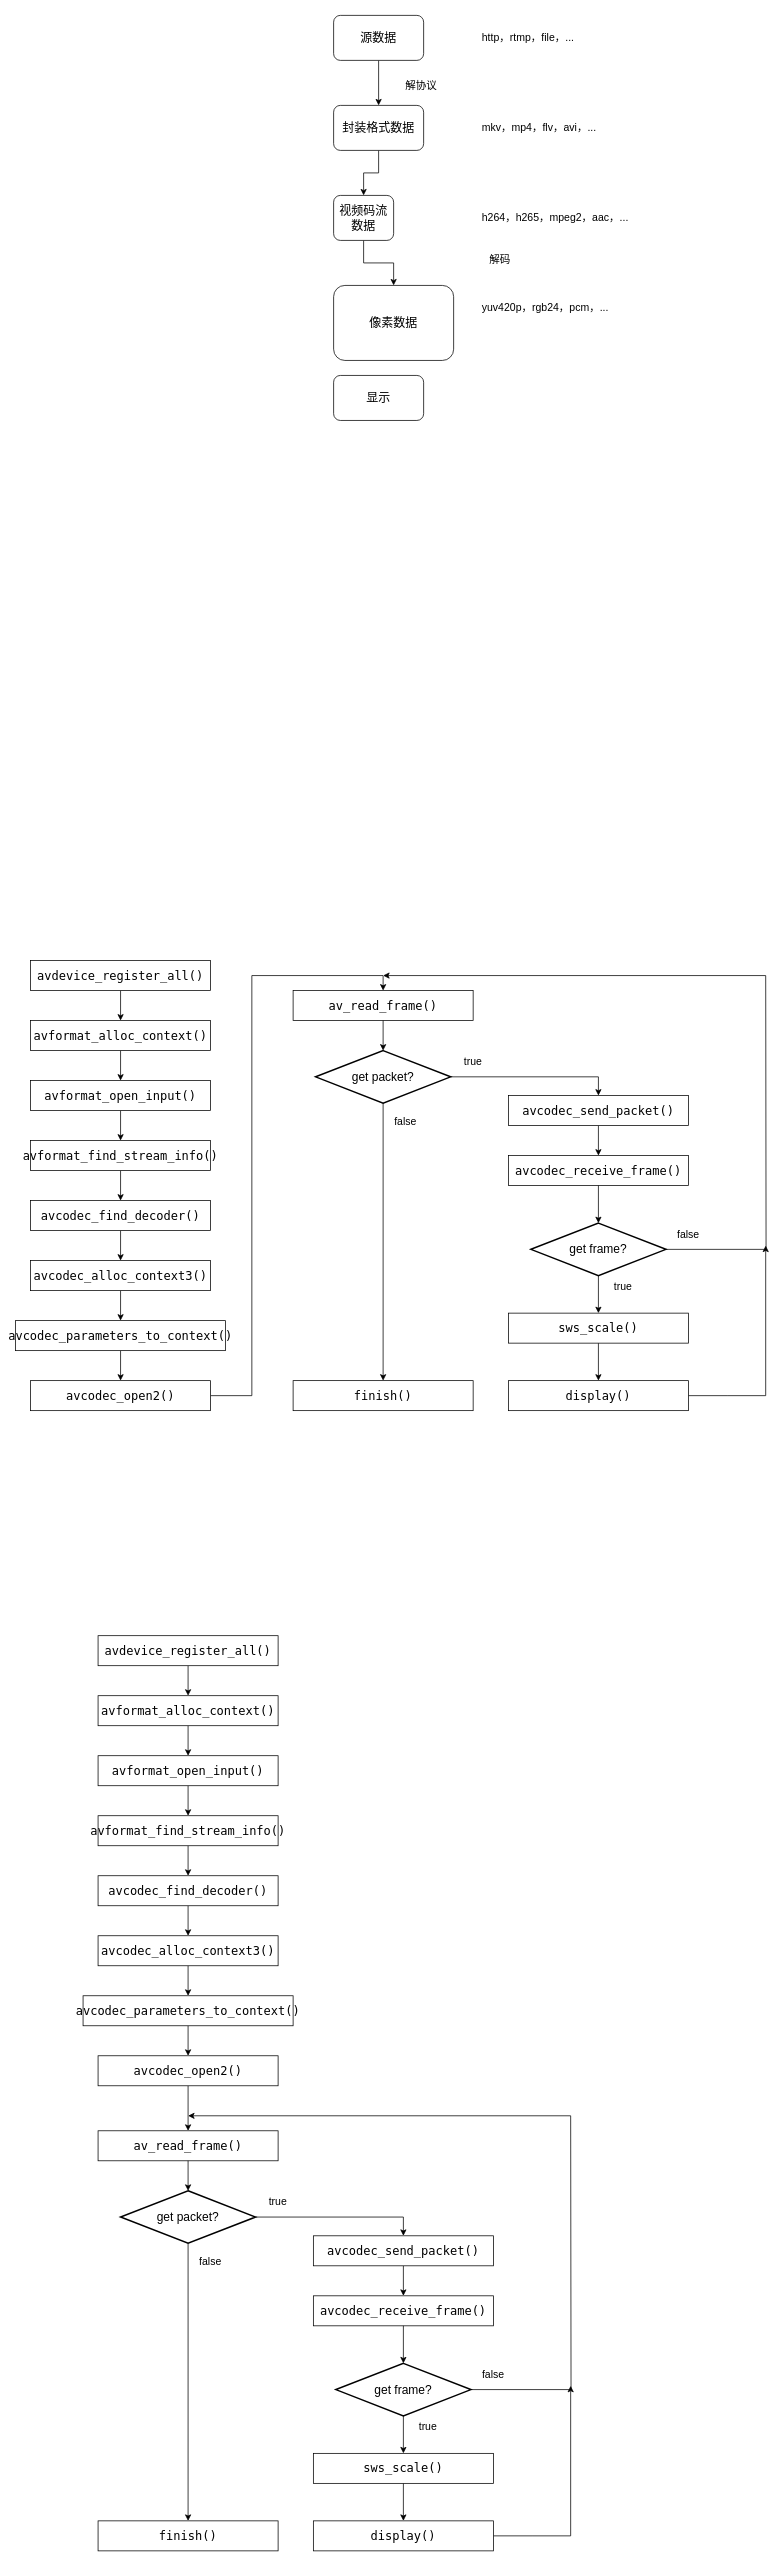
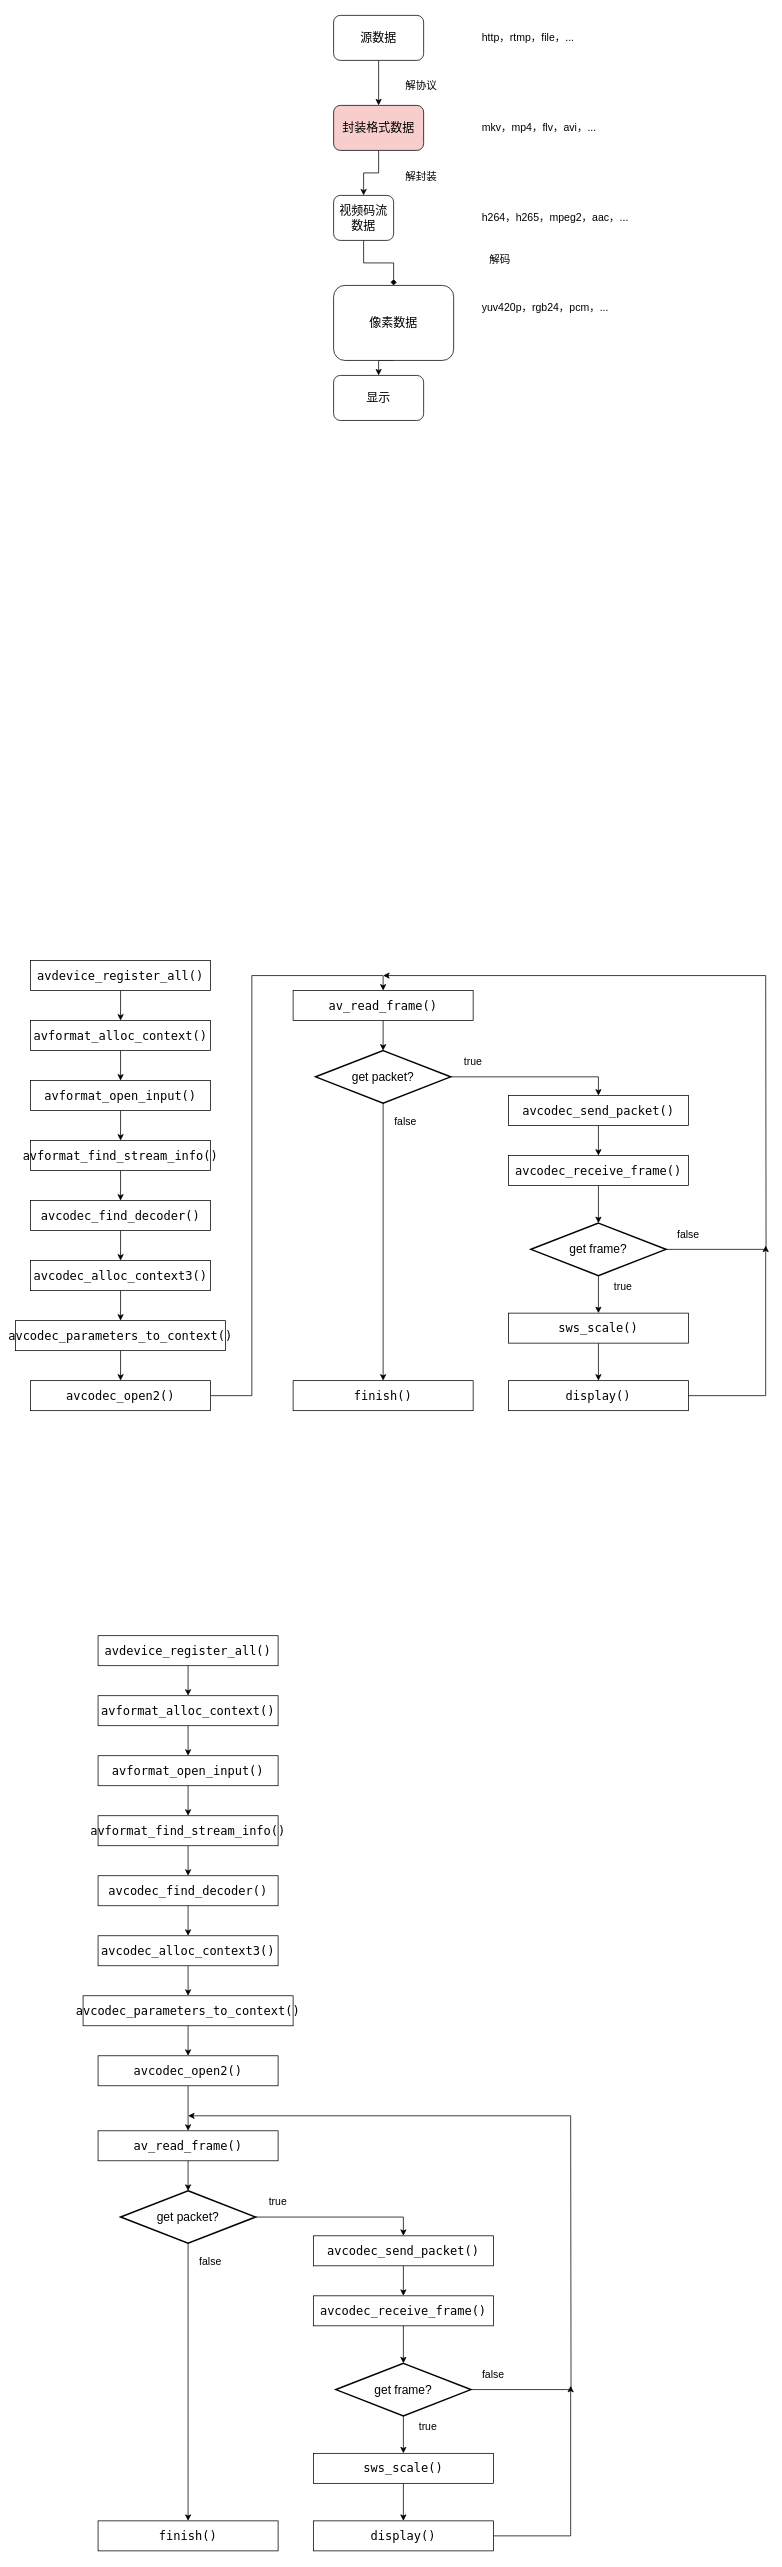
node "封装格式数据": fillcolor #ffffff -> #f8cecc
node "解封装": added
edge "视频码流数据" -> "像素数据": arrowhead classic -> diamond
edge "像素数据" -> "显示": added
